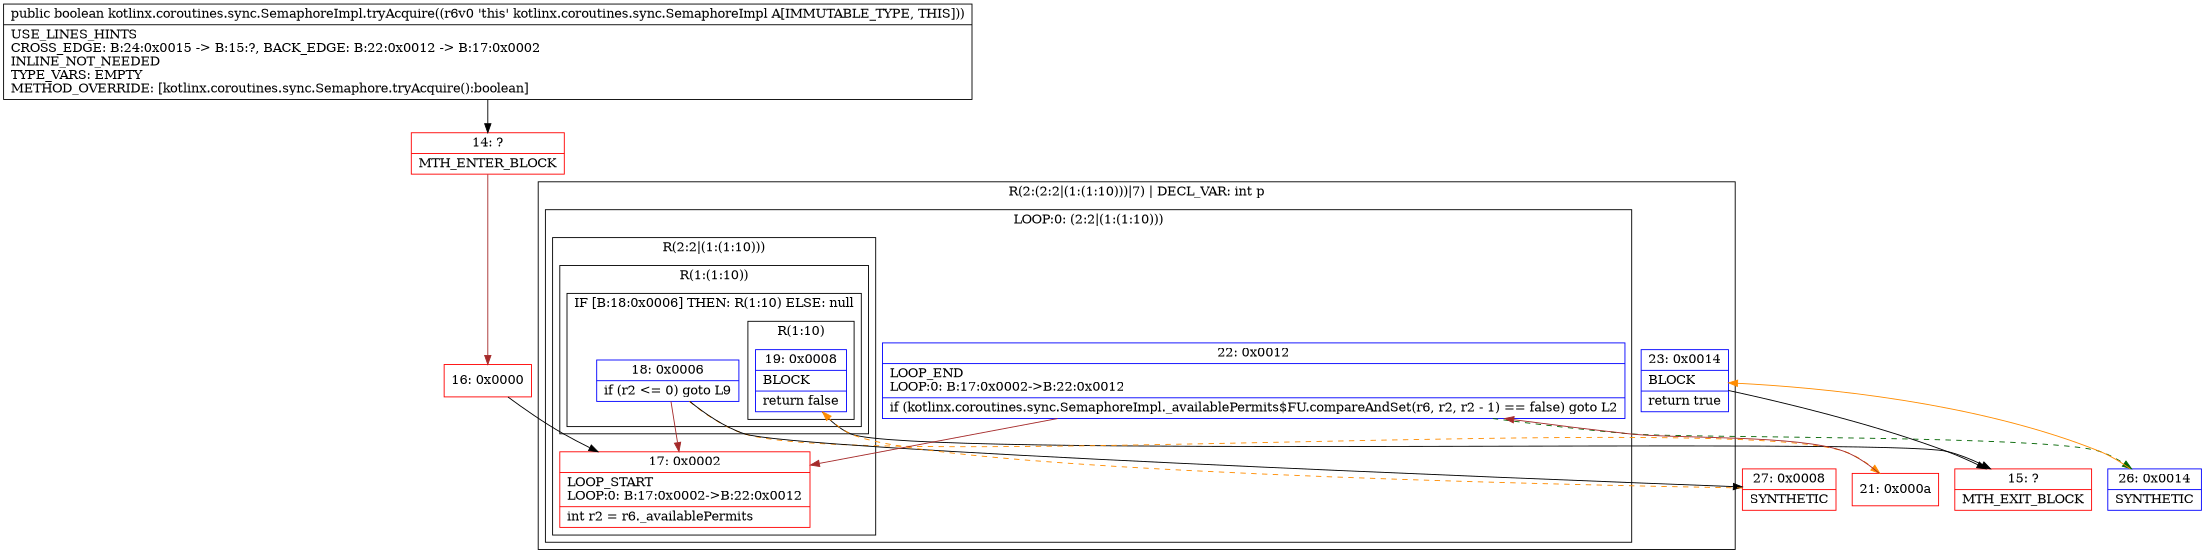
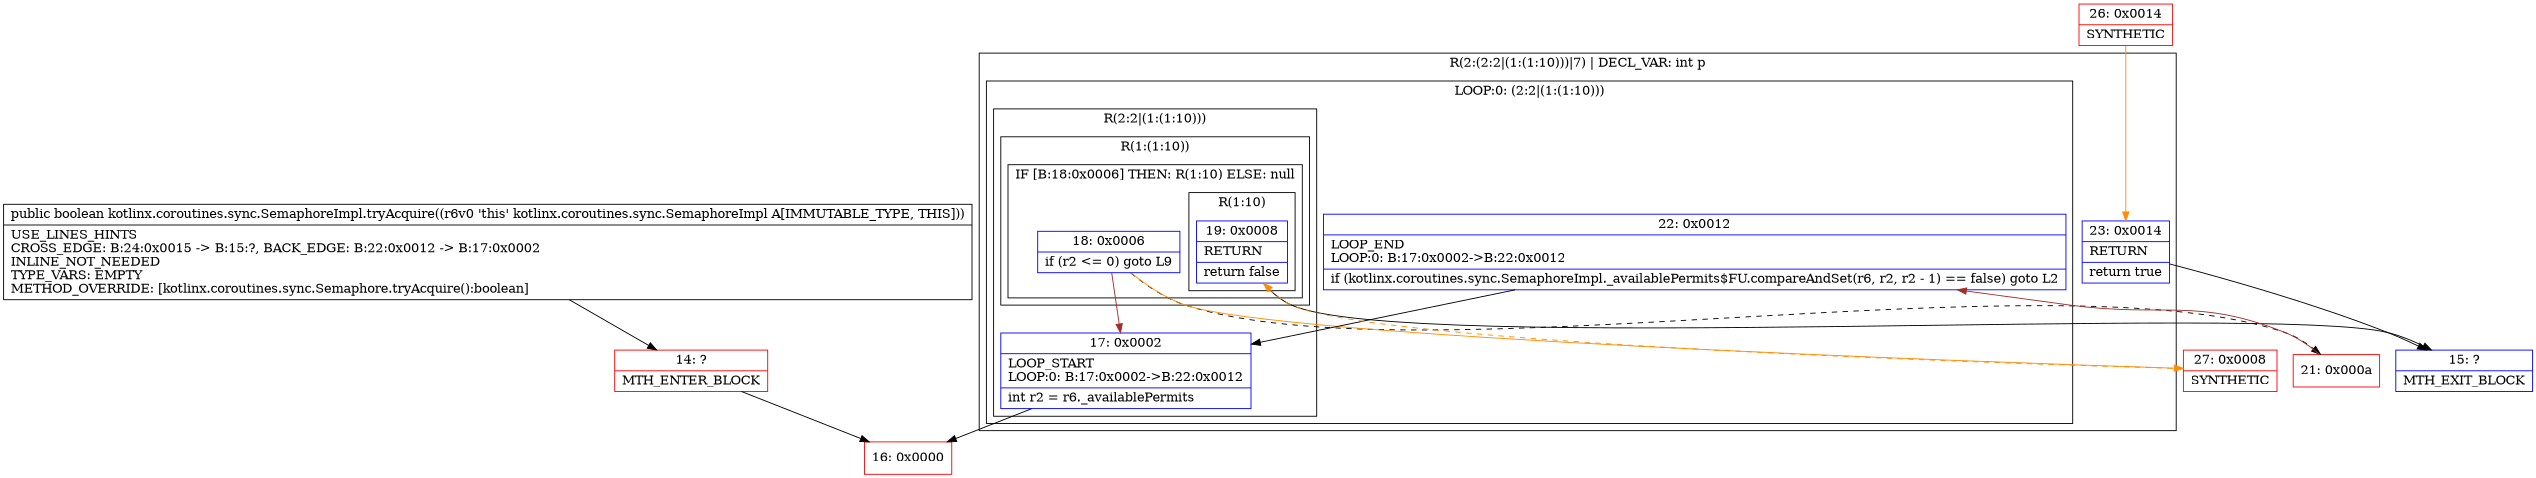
edge "14: ?" -> "16: 0x0000": color brown -> black
node "19: 0x0008": text "BLOCK" -> "RETURN"
node "23: 0x0014": text "BLOCK" -> "RETURN"
edge "16: 0x0000" -> "17: 0x0002": reversed
edge "22: 0x0012" -> "17: 0x0002": color brown -> black
edge "22: 0x0012" -> "26: 0x0014": removed
edge "18: 0x0006" -> "21: 0x000a": color darkorange -> black
edge "18: 0x0006" -> "27: 0x0008": color black -> darkorange
node "17: 0x0002": color red -> blue
node "15: ?": color red -> blue
node "26: 0x0014": color blue -> red
